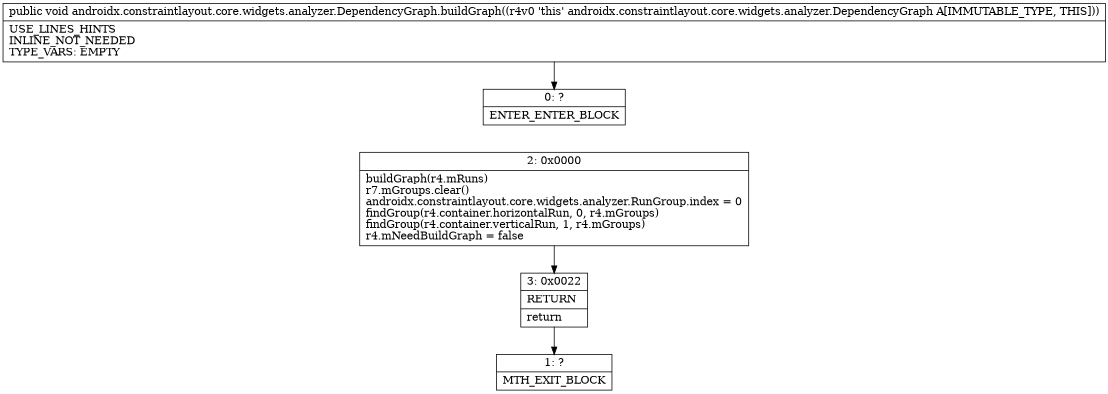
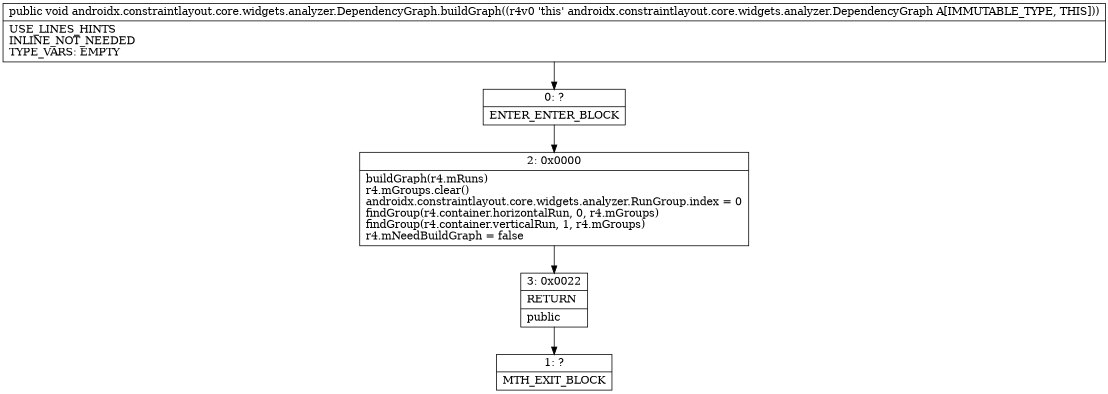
edge "0: ?" -> "2: 0x0000": added
node "2: 0x0000": text "r7.mGroups.clear()" -> "r4.mGroups.clear()"
node "3: 0x0022": text "return" -> "public"
